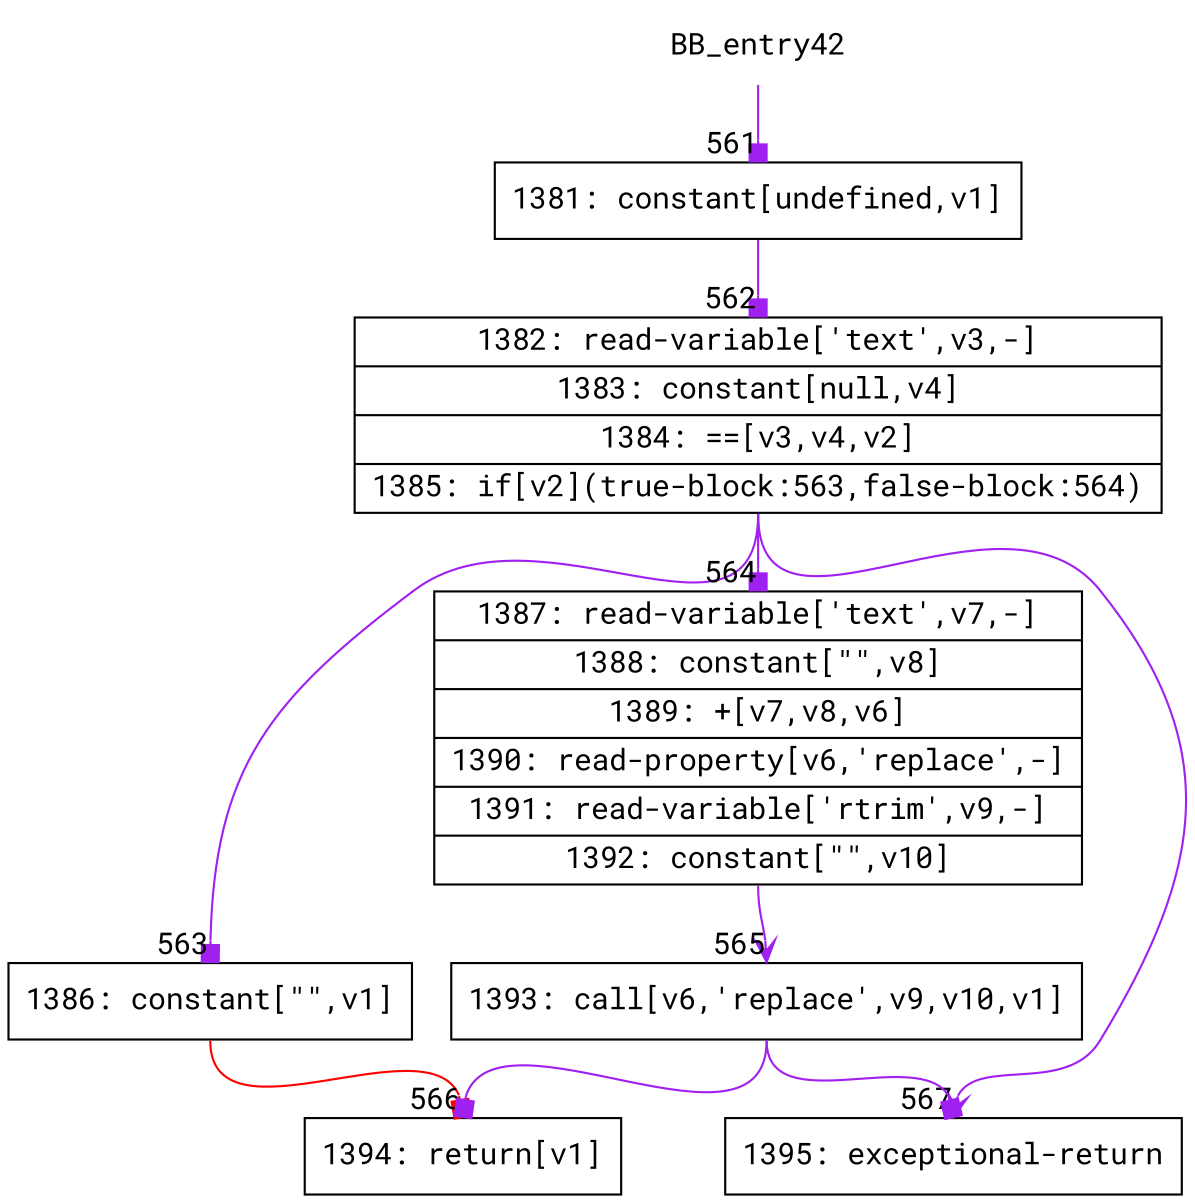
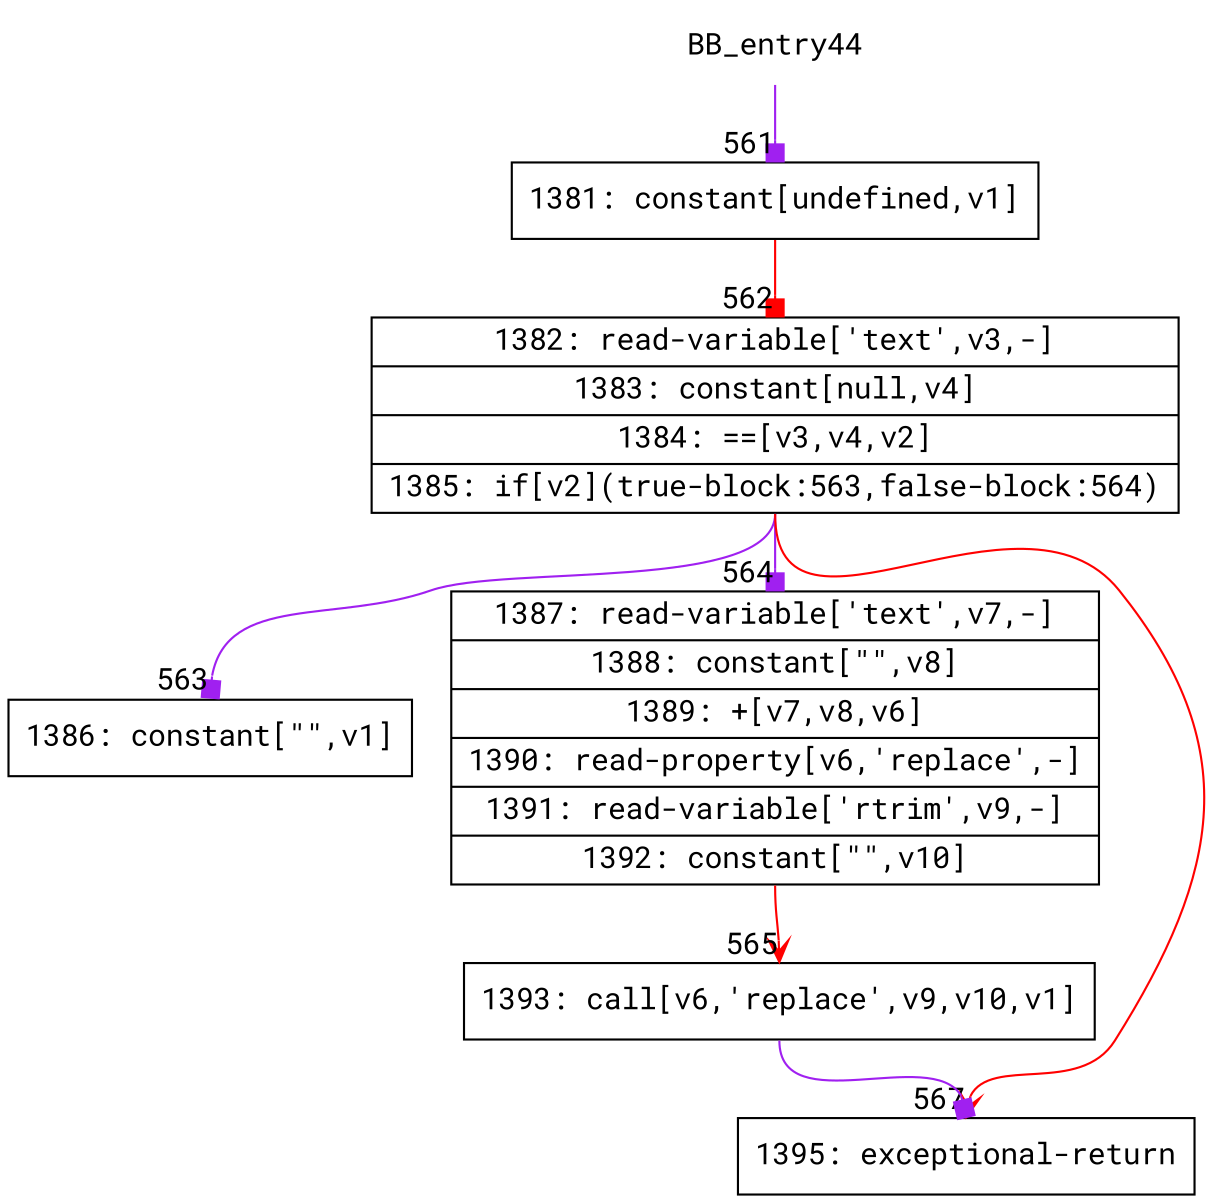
node "BB_entry42": label "BB_entry42" -> "BB_entry44"
edge "1381: constant[undefined,v1]" -> "1382: read-variable['text',v3,-]": color purple -> red
edge "1382: read-variable['text',v3,-]" -> "1395: exceptional-return": color purple -> red
edge "1387: read-variable['text',v7,-]" -> "1393: call[v6,'replace',v9,v10,v1]": color purple -> red
node "1394: return[v1]": removed
